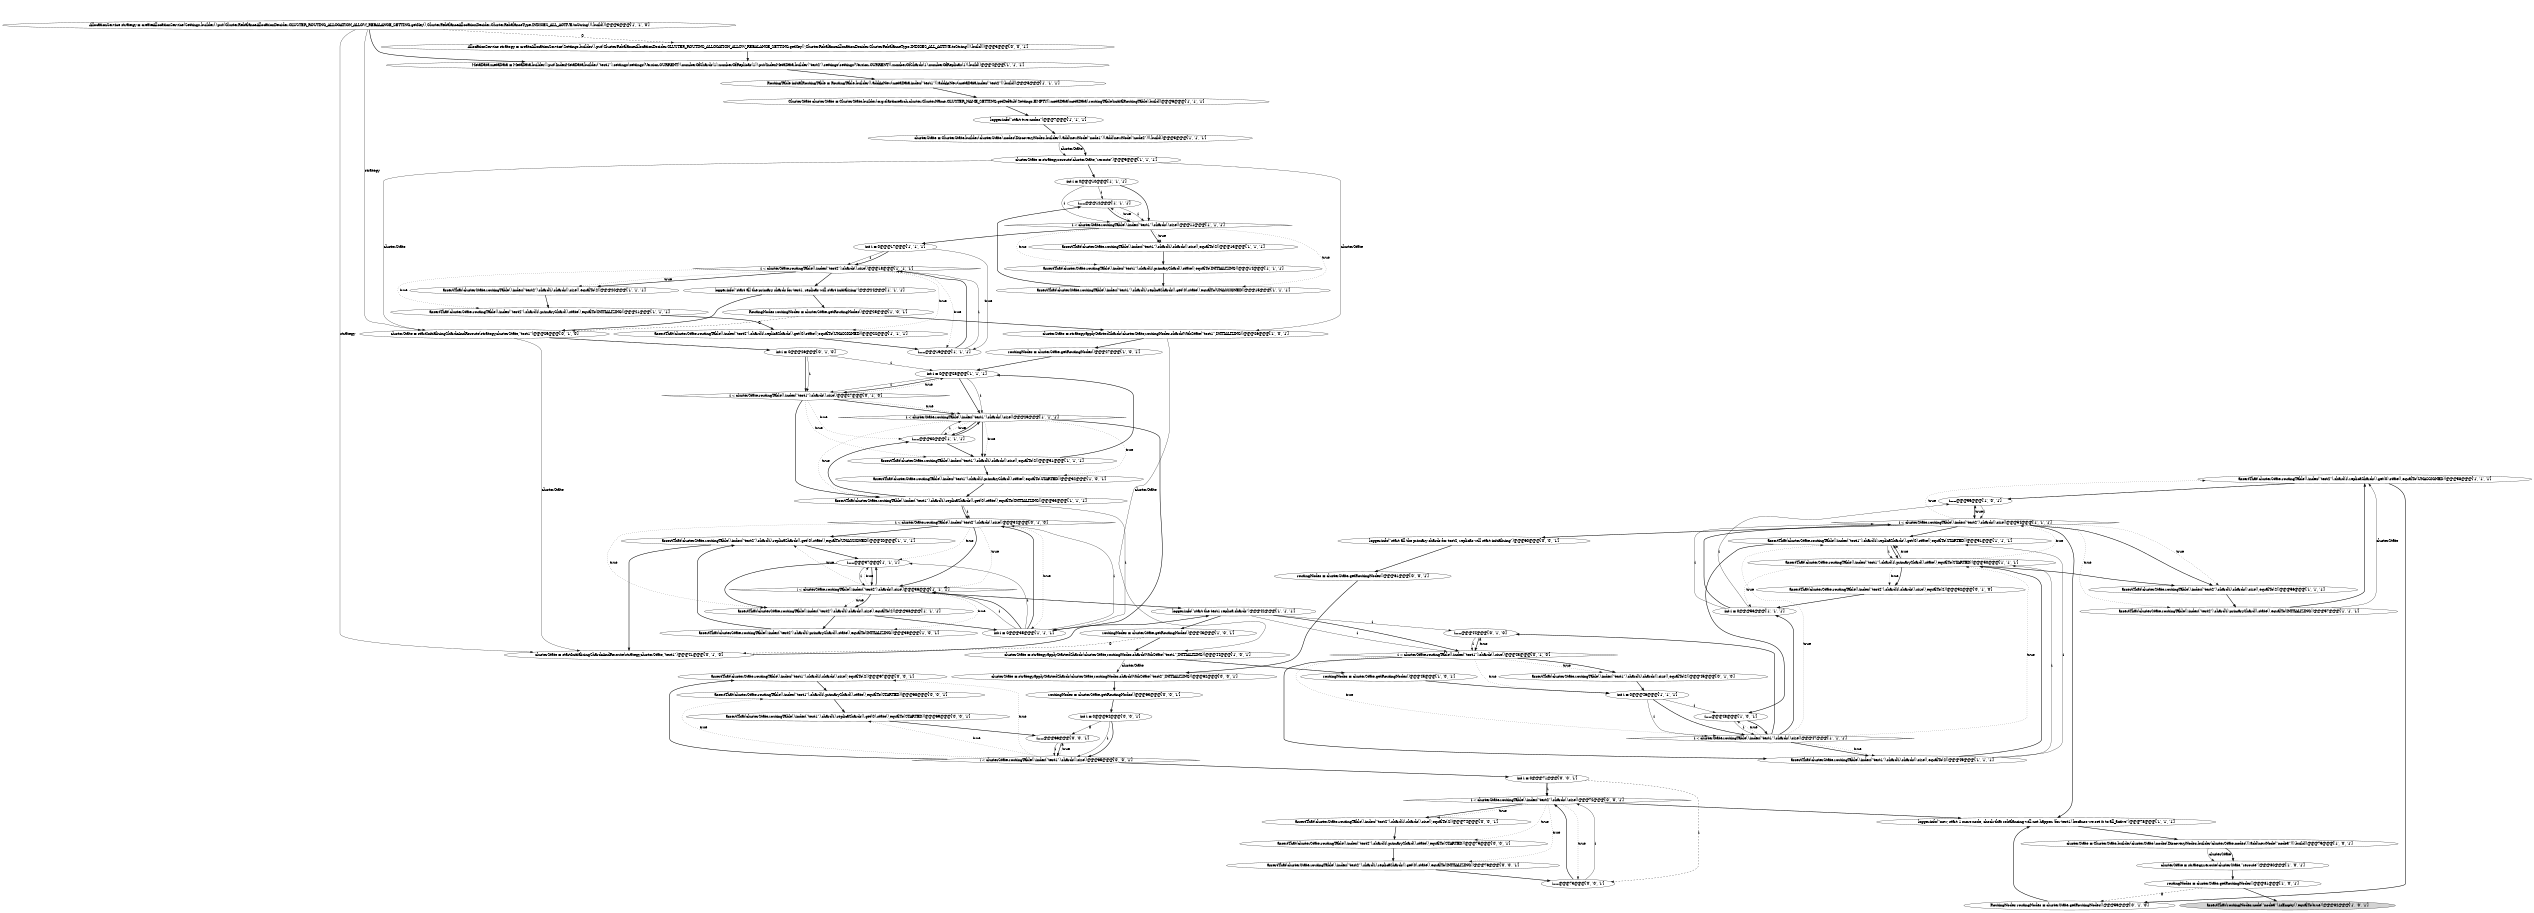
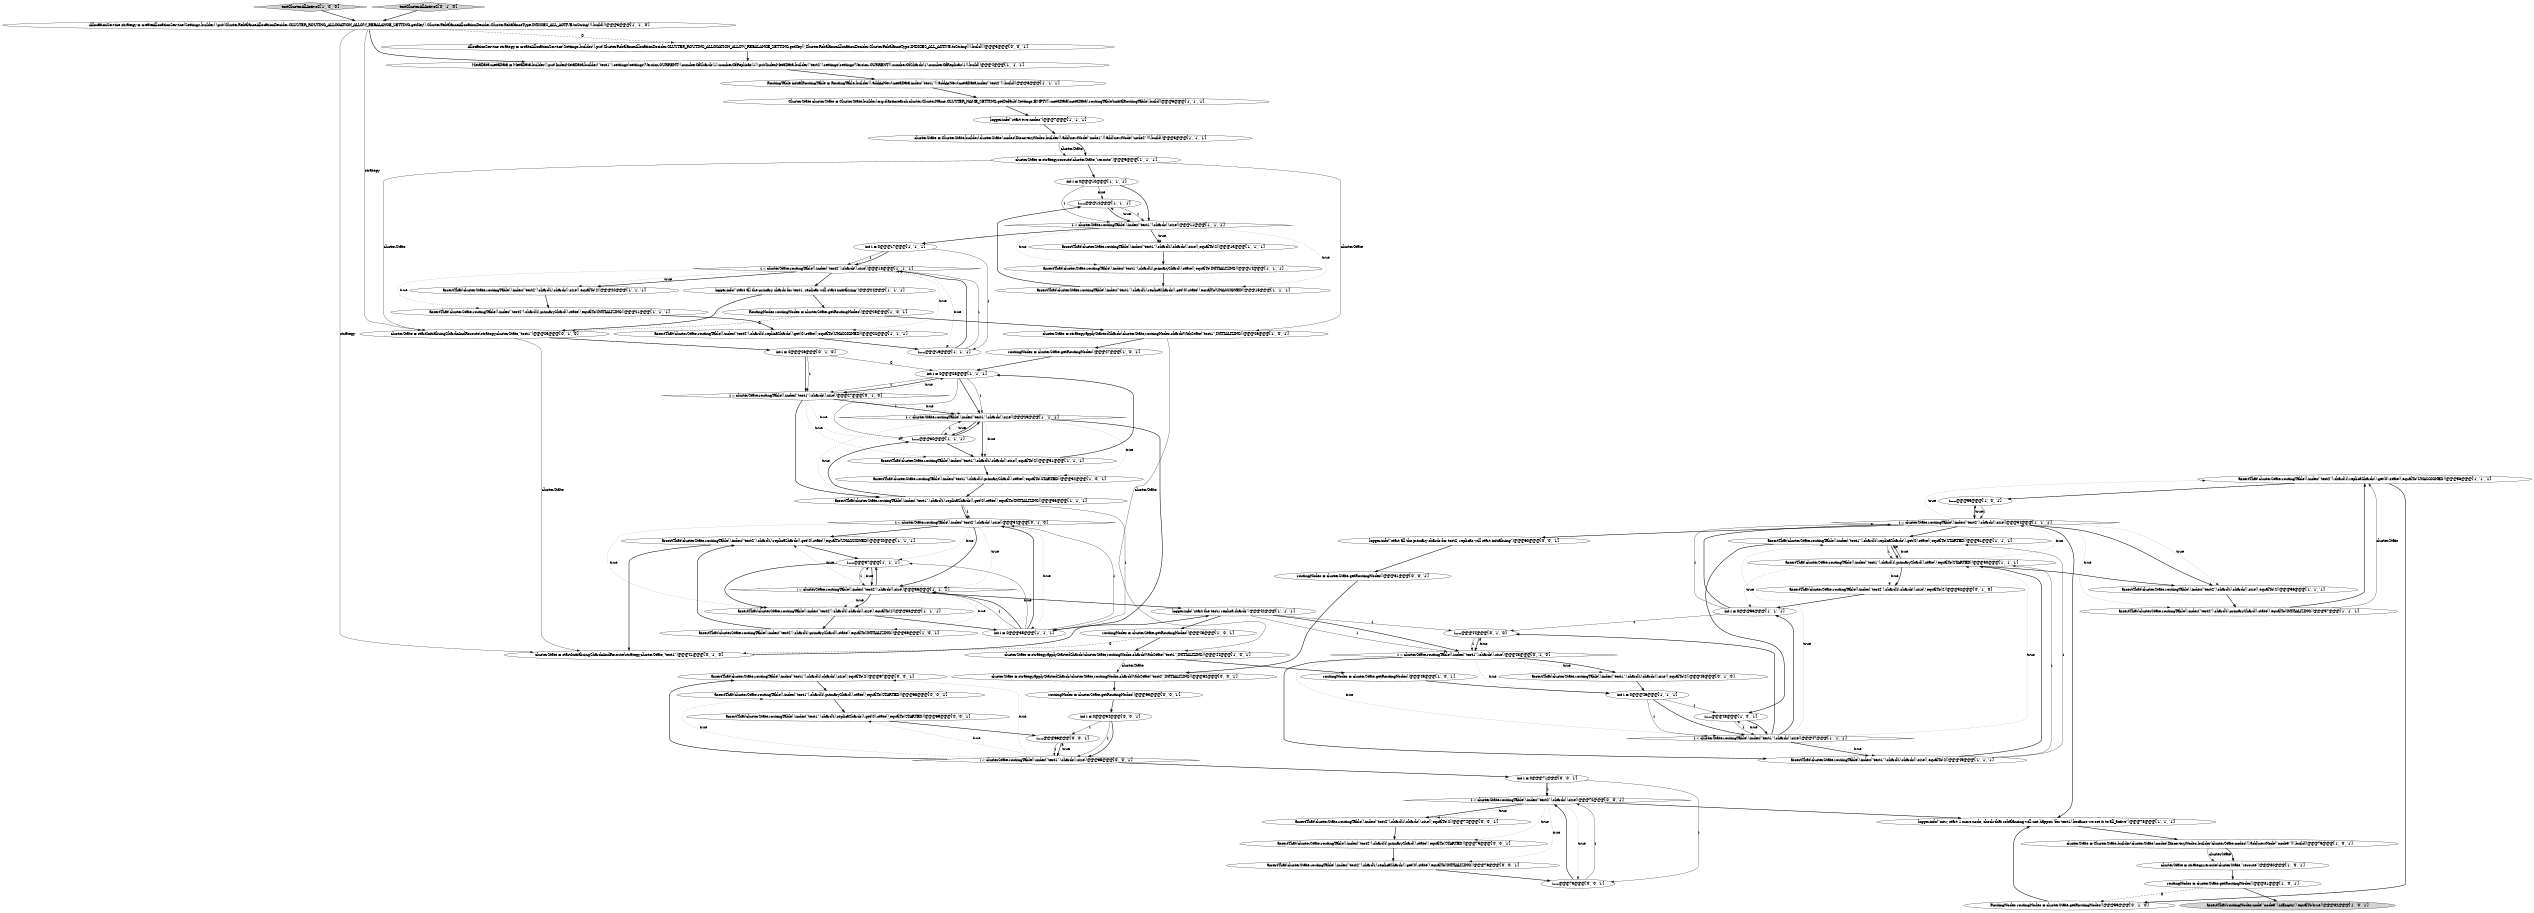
node "testClusterAllActive2['1', '0', '0']": added
node "testClusterAllActive2['0', '1', '0']": added
edge "int i = 0@@@10@@@['1', '1', '1']" -> "i++@@@12@@@['1', '1', '1']": label "i" -> "true"
edge "int i = 0@@@17@@@['1', '1', '1']" -> "i++@@@19@@@['1', '1', '1']": label "true" -> "i"
edge "int i = 0@@@26@@@['0', '1', '0']" -> "int i = 0@@@28@@@['1', '1', '1']": label "i" -> "0"
edge "int i = 0@@@28@@@['1', '1', '1']" -> "i++@@@30@@@['1', '1', '1']": added, label "i"
edge "int i = 0@@@53@@@['1', '1', '1']" -> "i++@@@55@@@['1', '0', '1']": now "int i = 0@@@53@@@['1', '1', '1']" -> "i++@@@44@@@['0', '1', '0']"
edge "int i = 0@@@35@@@['1', '1', '1']" -> "i++@@@37@@@['1', '1', '1']": label "i" -> "true"
edge "int i = 0@@@64@@@['0', '0', '1']" -> "i++@@@66@@@['0', '0', '1']": label "0" -> "i"
edge "int i = 0@@@71@@@['0', '0', '1']" -> "i++@@@73@@@['0', '0', '1']": style dashed -> solid
